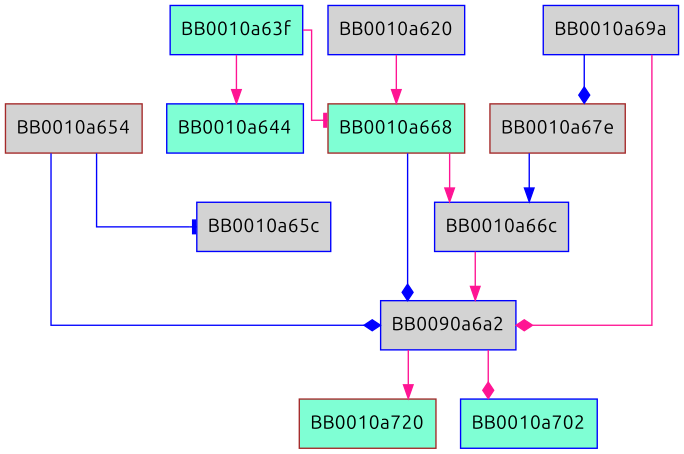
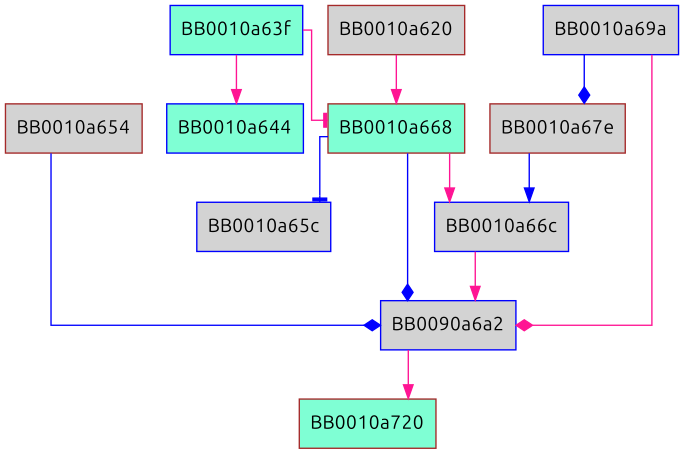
node "BB0010a620": color blue -> brown
edge "BB0010a654" -> "BB0010a65c": now "BB0010a668" -> "BB0010a65c"
node "BB0010a702": removed
